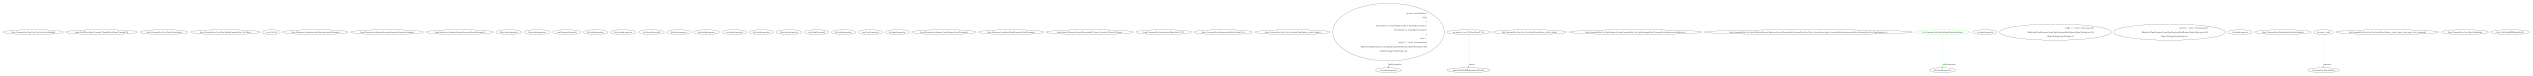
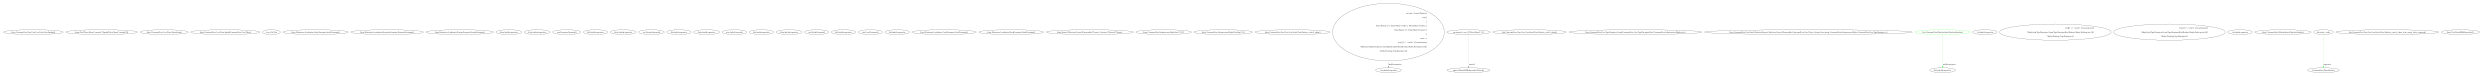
node "Entry CommandLine.Core.Token.Value(string)": removed
